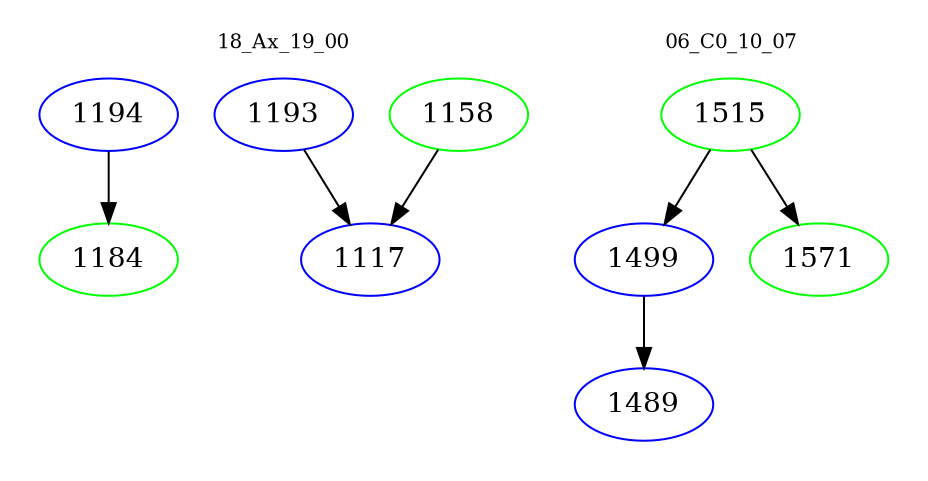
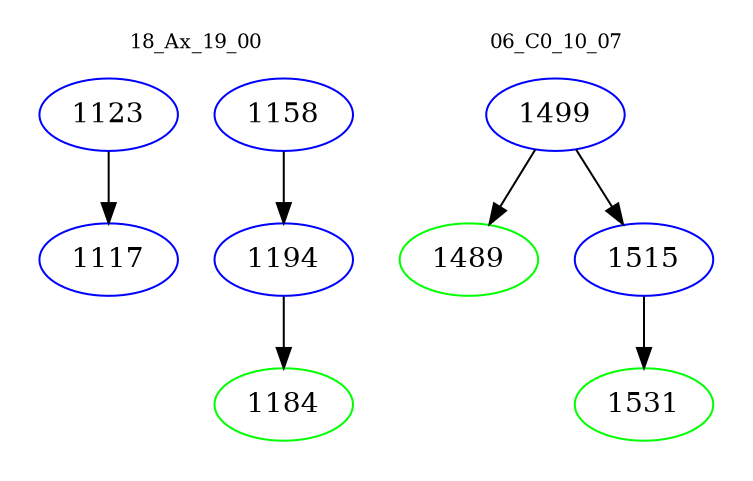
node "1193": label "1193" -> "1123"
node "1158": color green -> blue
node "1515": color green -> blue
edge "1158" -> "1117": now "1158" -> "1194"
edge "1515" -> "1499": reversed
node "1571": label "1571" -> "1531"
node "1489": color blue -> green
